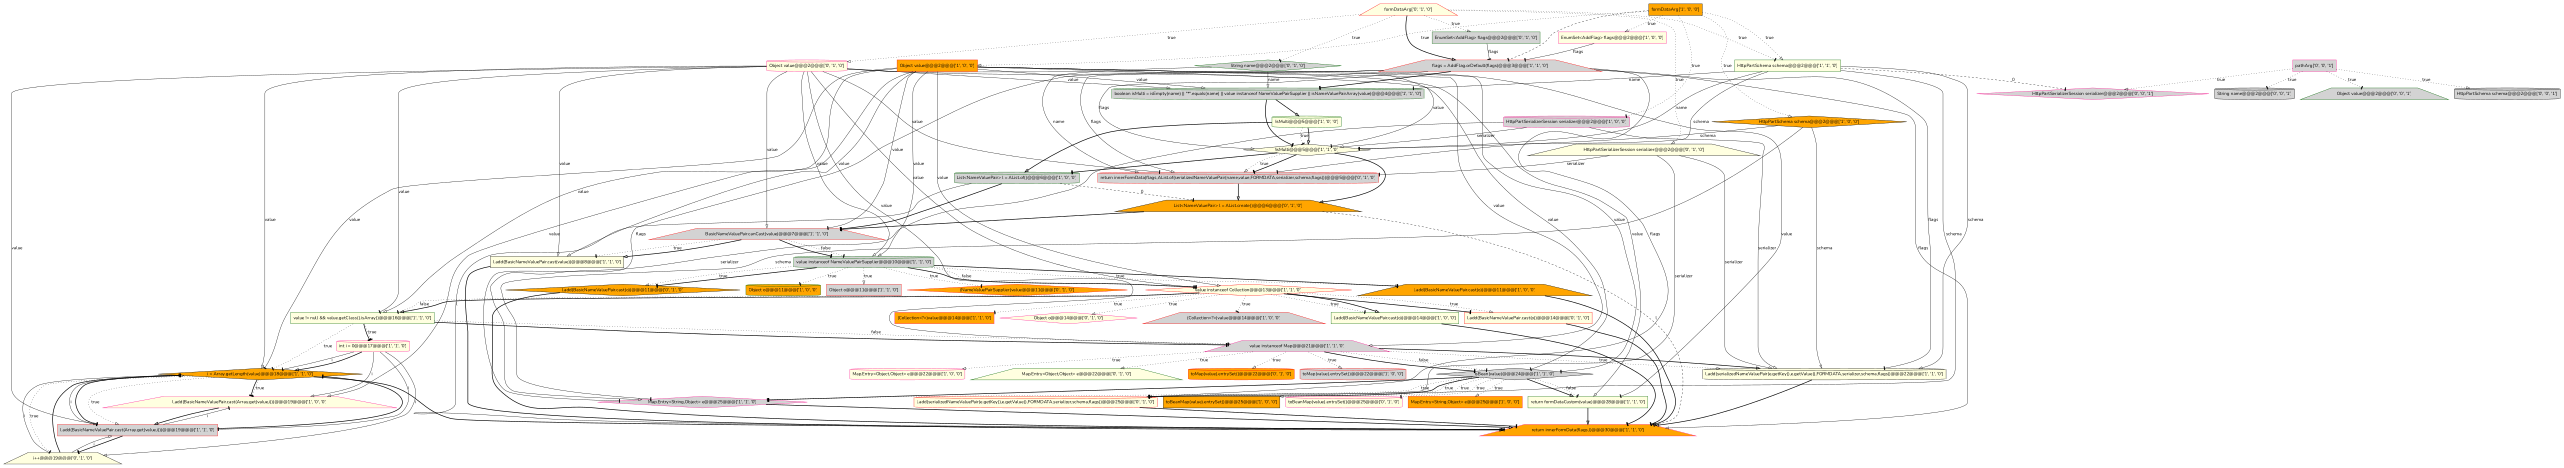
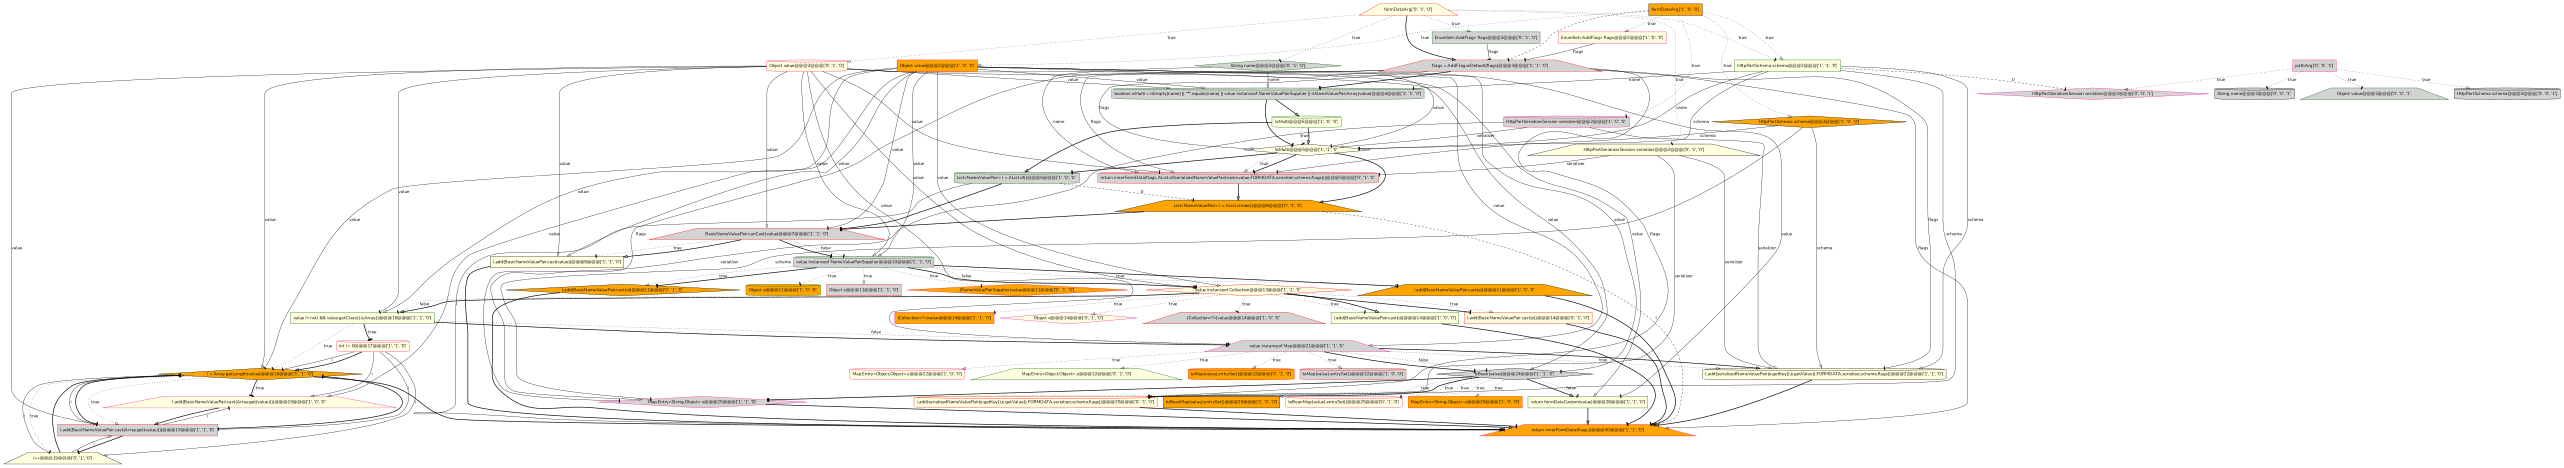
edge "formDataArg['0', '1', '0']" -> "HttpPartSerializerSession serializer@@@2@@@['0', '1', '0']": arrowhead onormal -> tee
edge "Object value@@@2@@@['0', '1', '0']" -> "isBean(value)@@@24@@@['1', '1', '0']": arrowhead tee -> onormal
